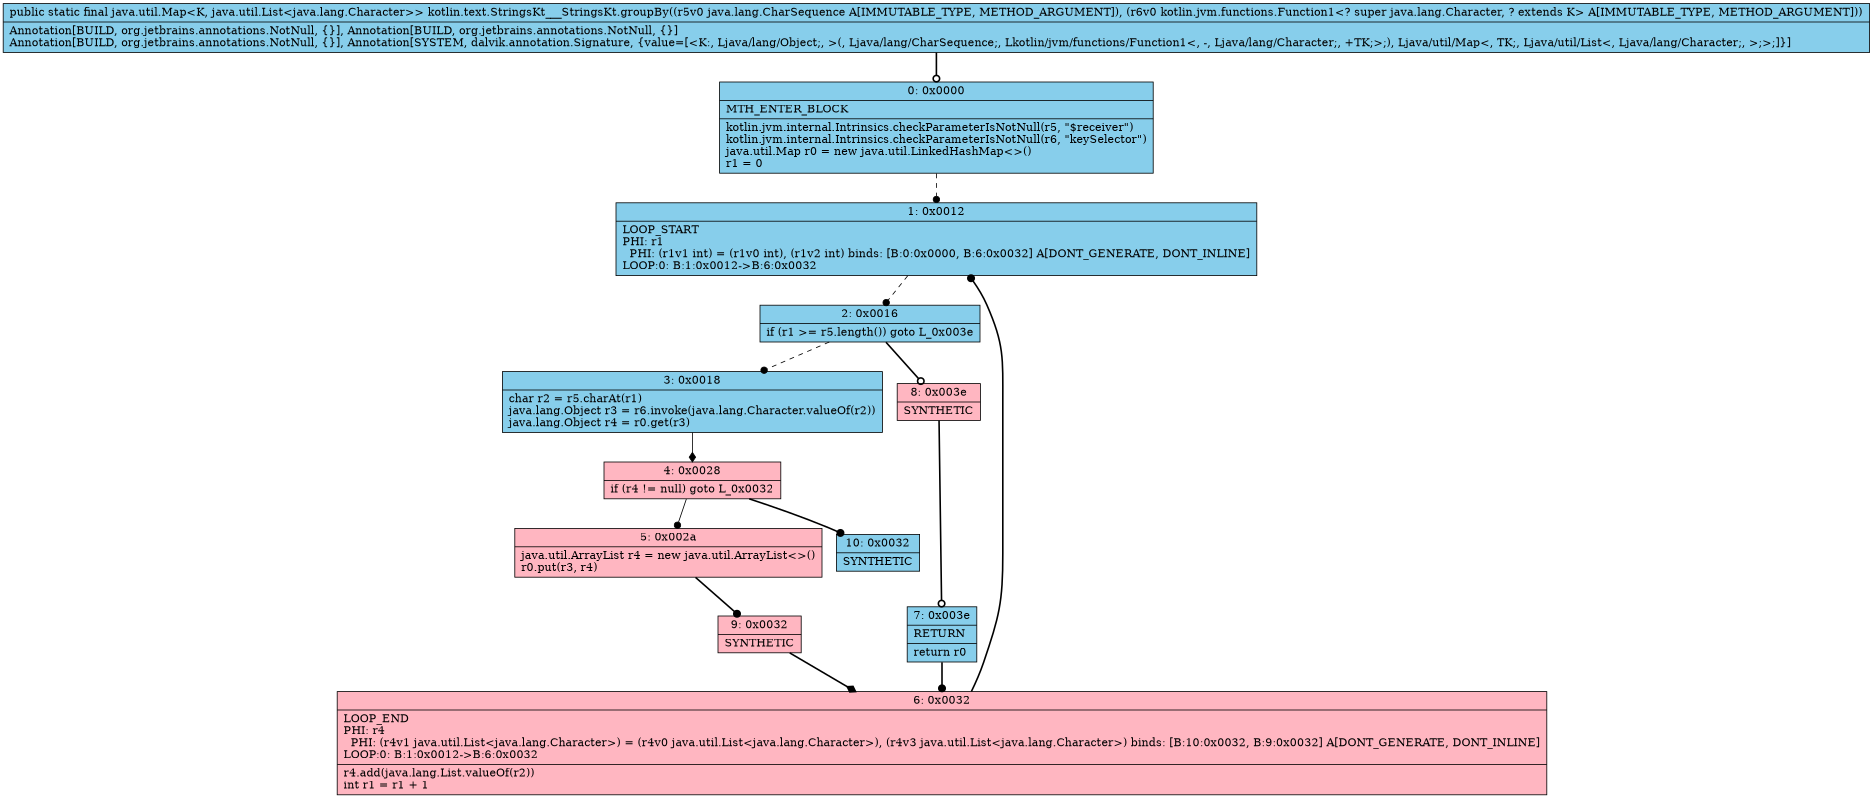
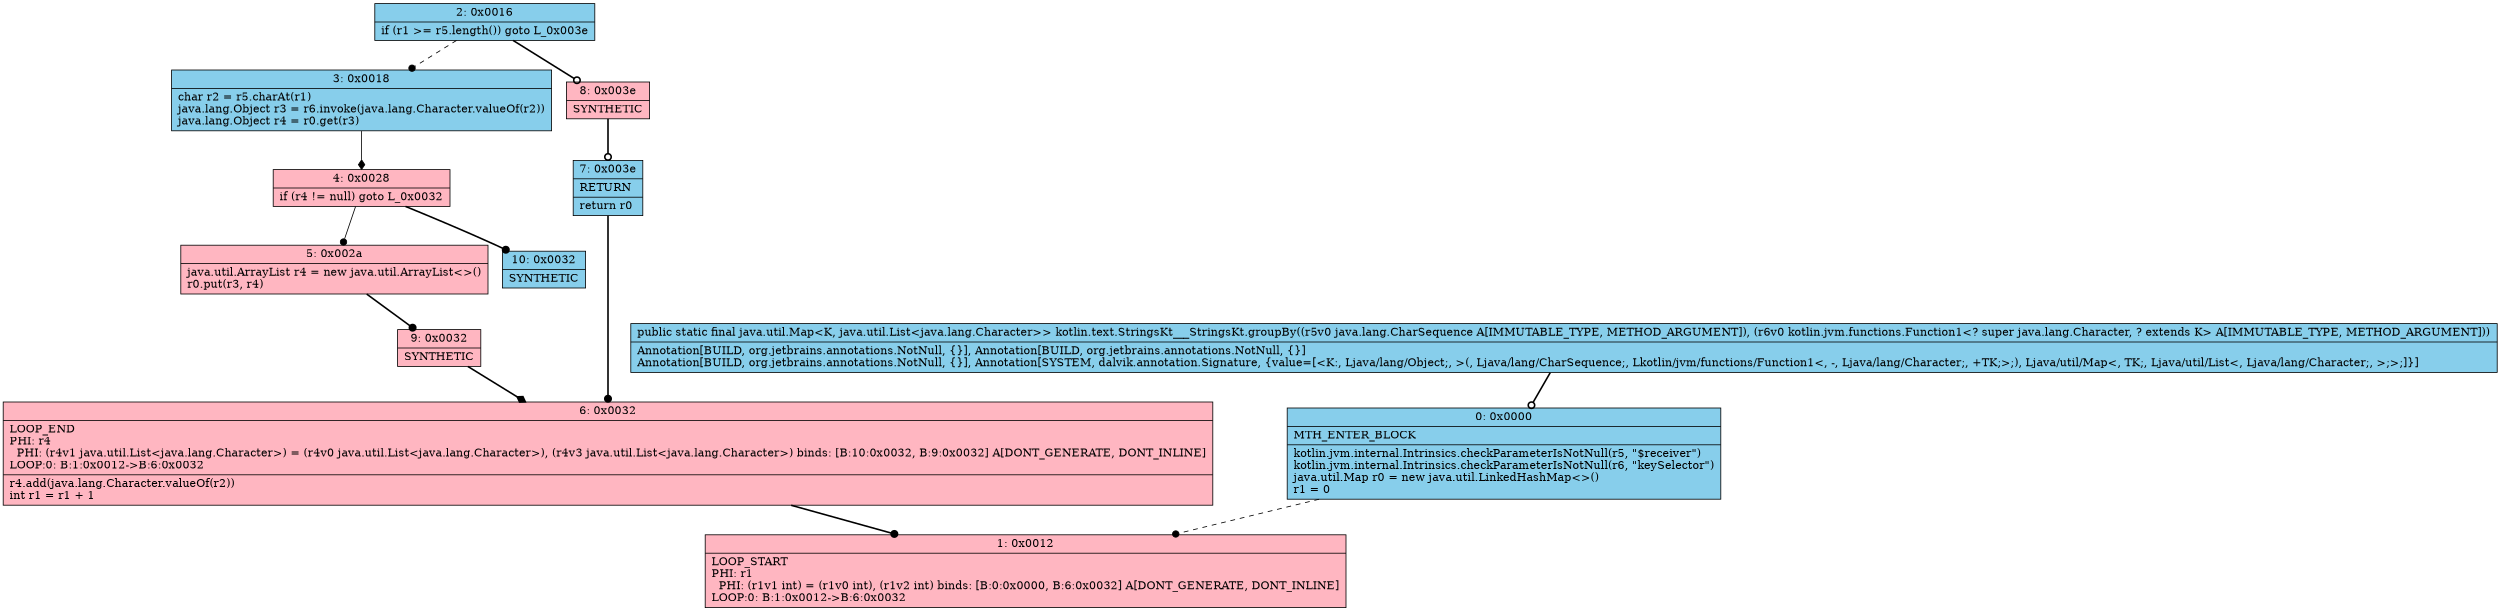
node "1: 0x0012": fillcolor skyblue -> lightpink
edge "1: 0x0012" -> "2: 0x0016": removed
node "6: 0x0032": text "r4.add(java.lang.List.valueOf(r2))" -> "r4.add(java.lang.Character.valueOf(r2))"
